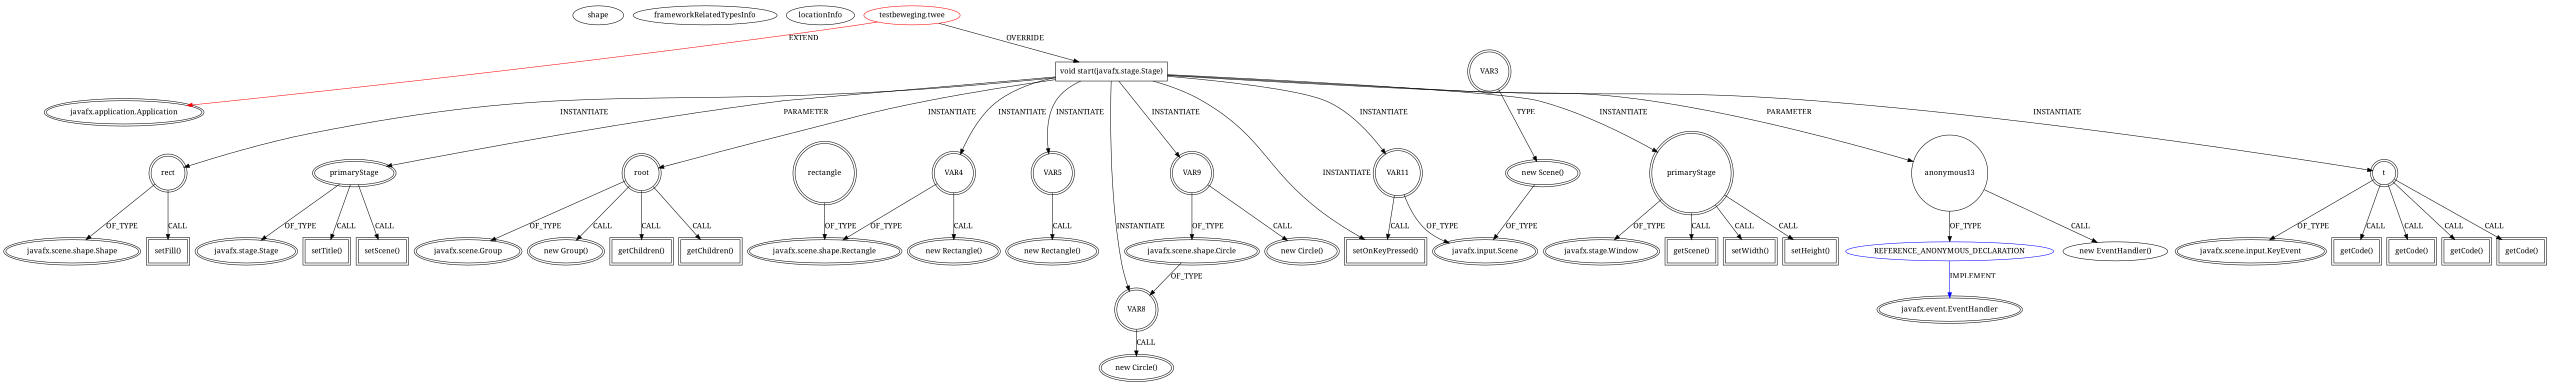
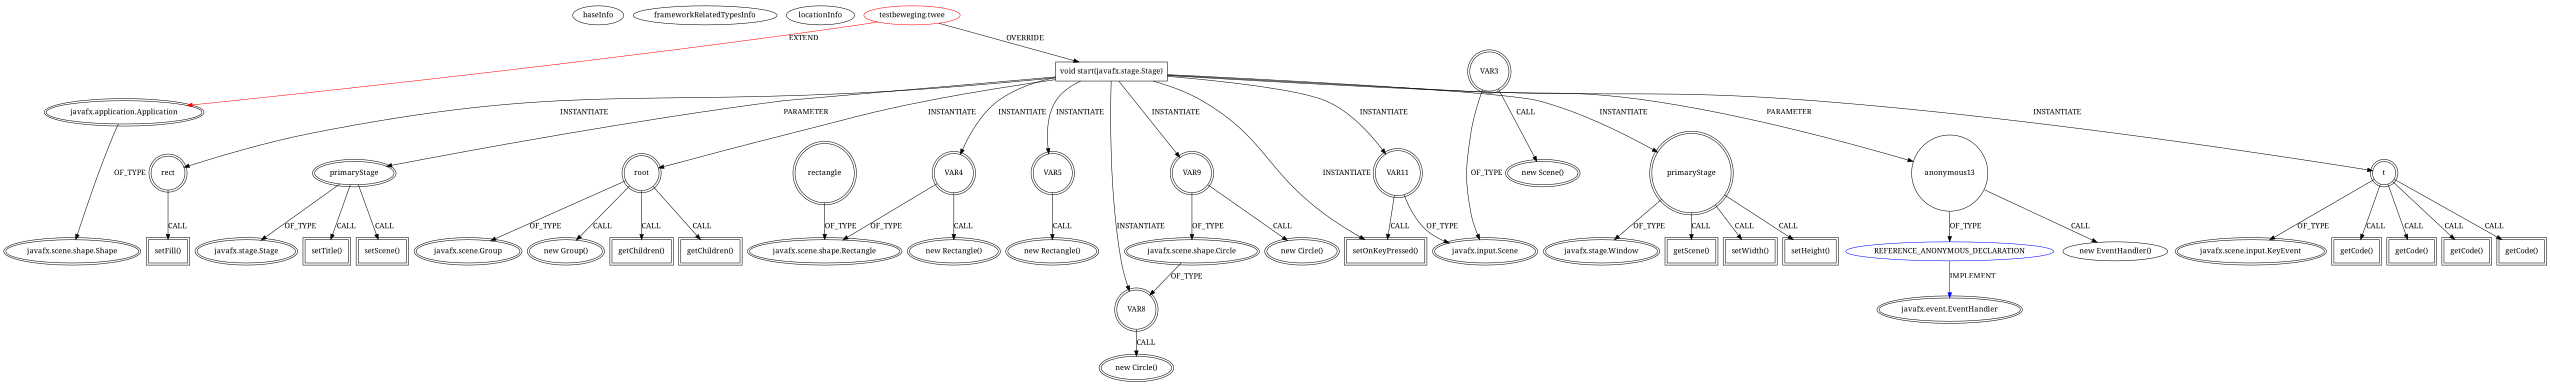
node "shape": label "shape" -> "baseInfo"
edge "VAR3" -> "new Scene()": label "TYPE" -> "CALL"
edge "rect" -> "javafx.scene.shape.Shape": now "javafx.application.Application" -> "javafx.scene.shape.Shape"
edge "new Scene()" -> "javafx.input.Scene": now "VAR3" -> "javafx.input.Scene"
